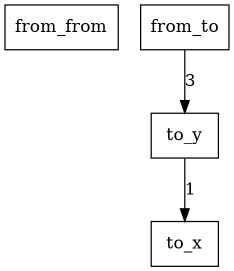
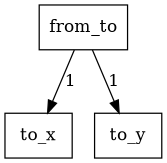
node "from_from": removed
edge "from_to" -> "to_y": label "3" -> "1"
edge "to_y" -> "to_x": now "from_to" -> "to_x"
